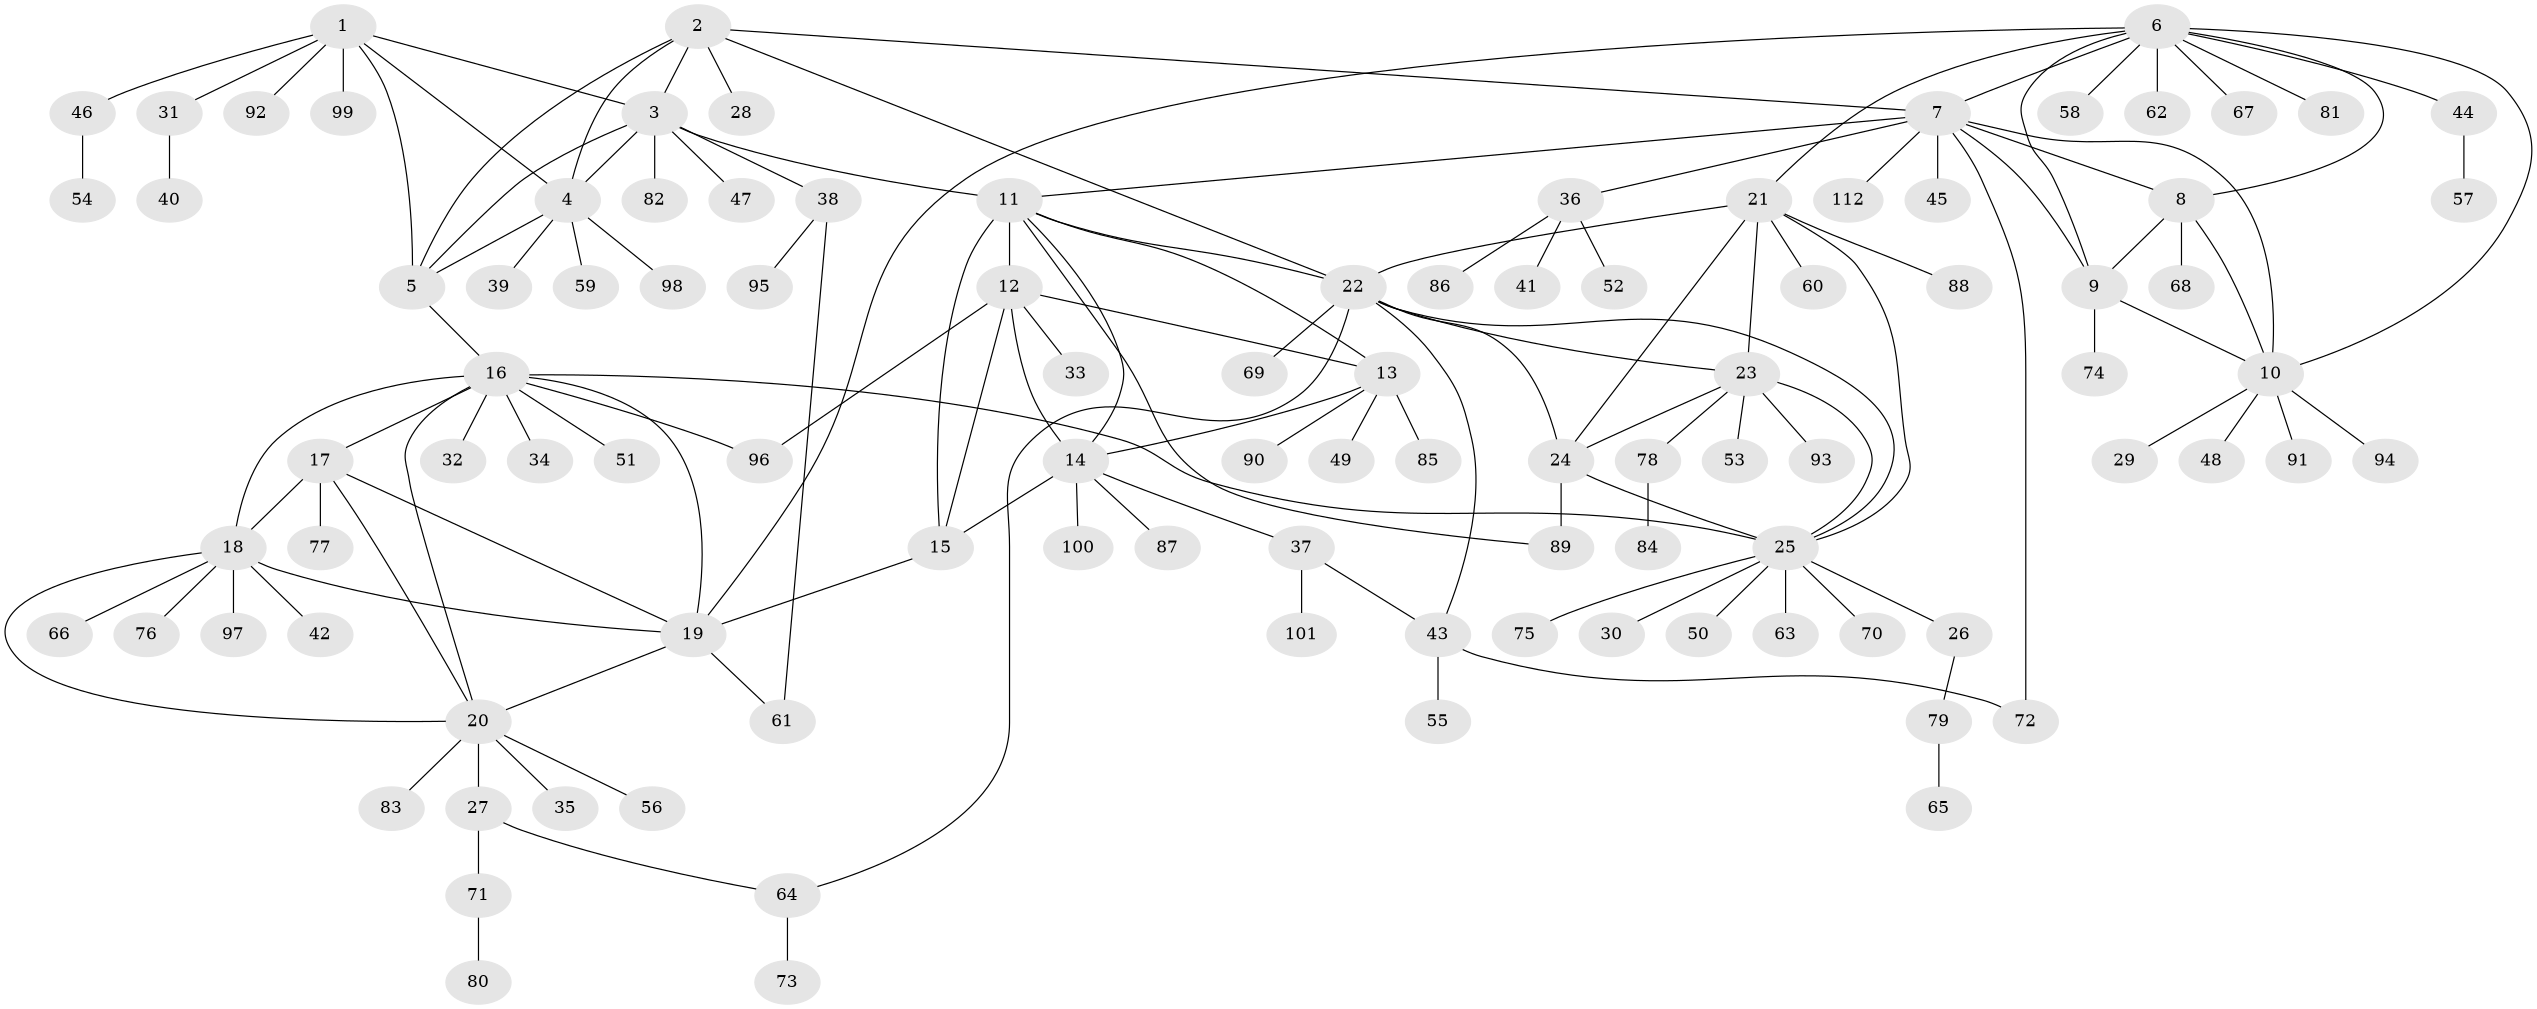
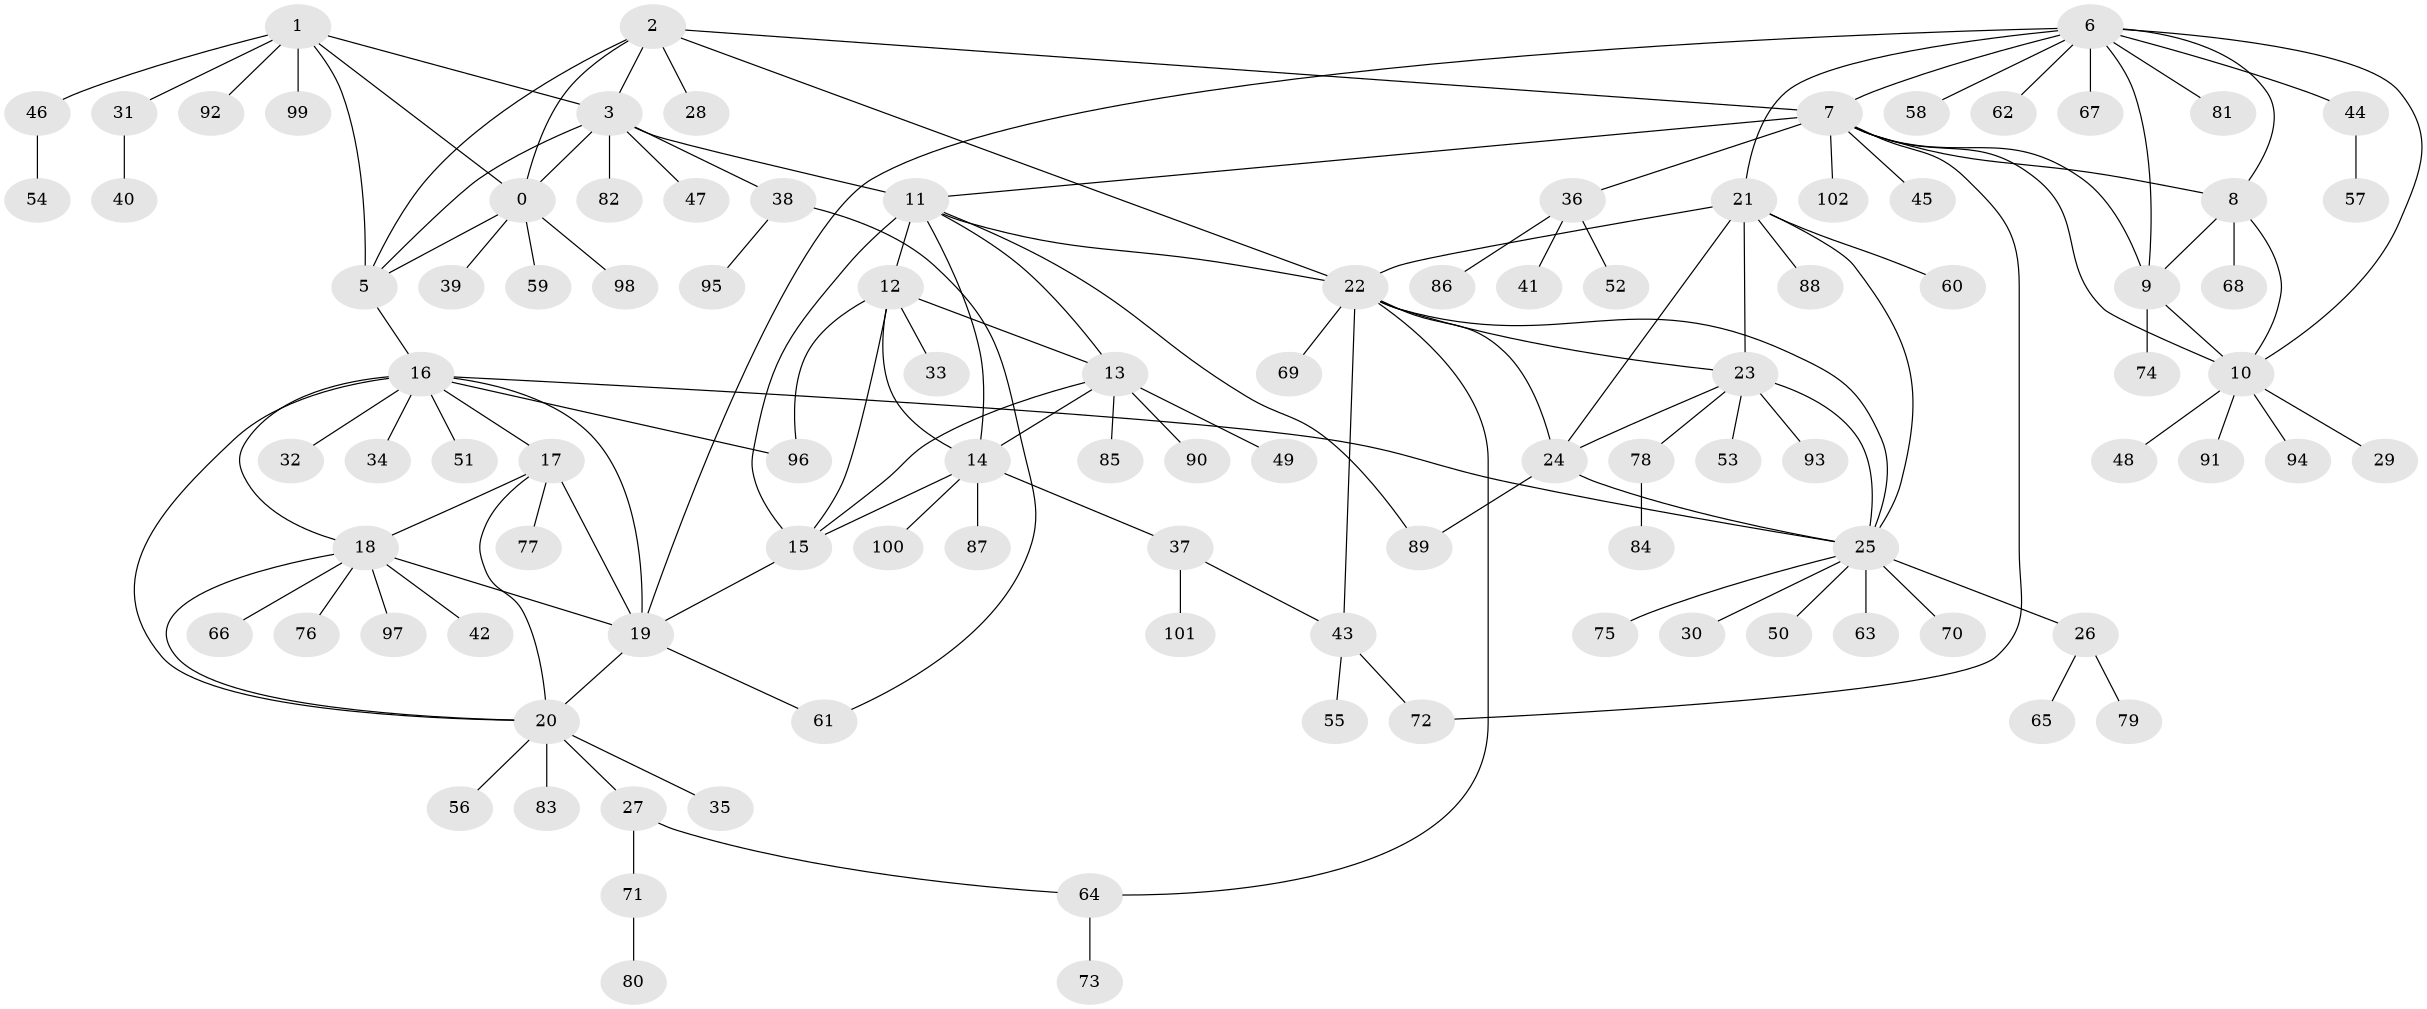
node "4": label "4" -> "0"
node "112": label "112" -> "102"
edge "13" -- "15": added
edge "79" -- "65": now "26" -- "65"
